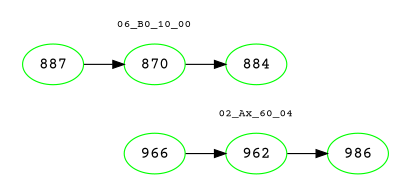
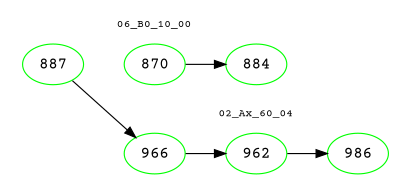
edge "887" -> "870": now "887" -> "966"
